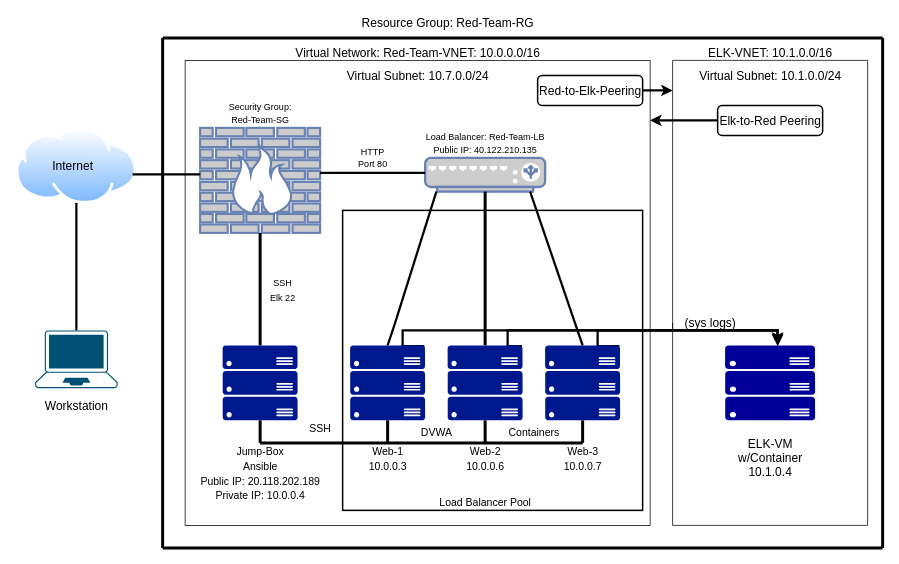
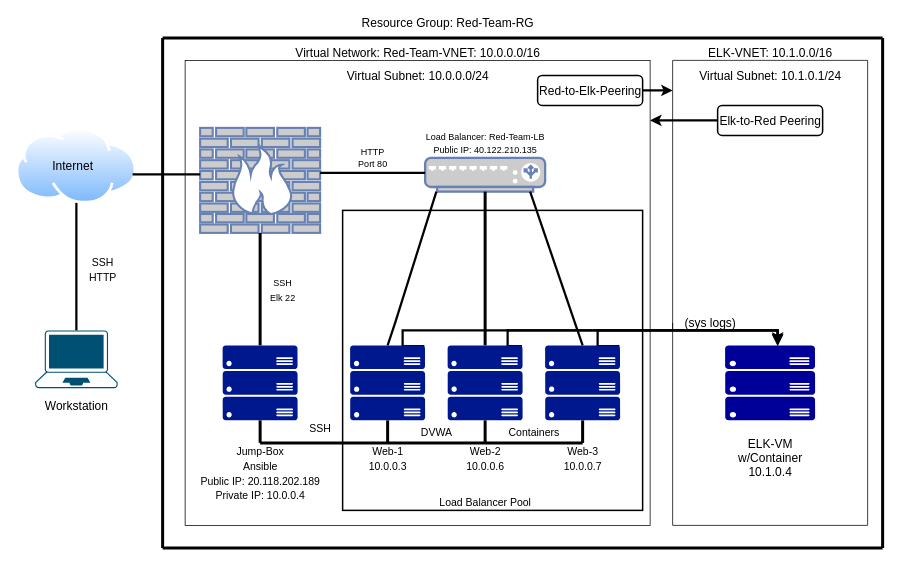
node "Virtual Subnet: 10.7.0.0/24": label "Virtual Subnet: 10.7.0.0/24" -> "Virtual Subnet: 10.0.0.0/24"
node "Virtual Subnet: 10.1.0.0/24": label "Virtual Subnet: 10.1.0.0/24" -> "Virtual Subnet: 10.1.0.1/24"
node "Security Group: Red-Team-SG": removed
node "SSH HTTP": added
